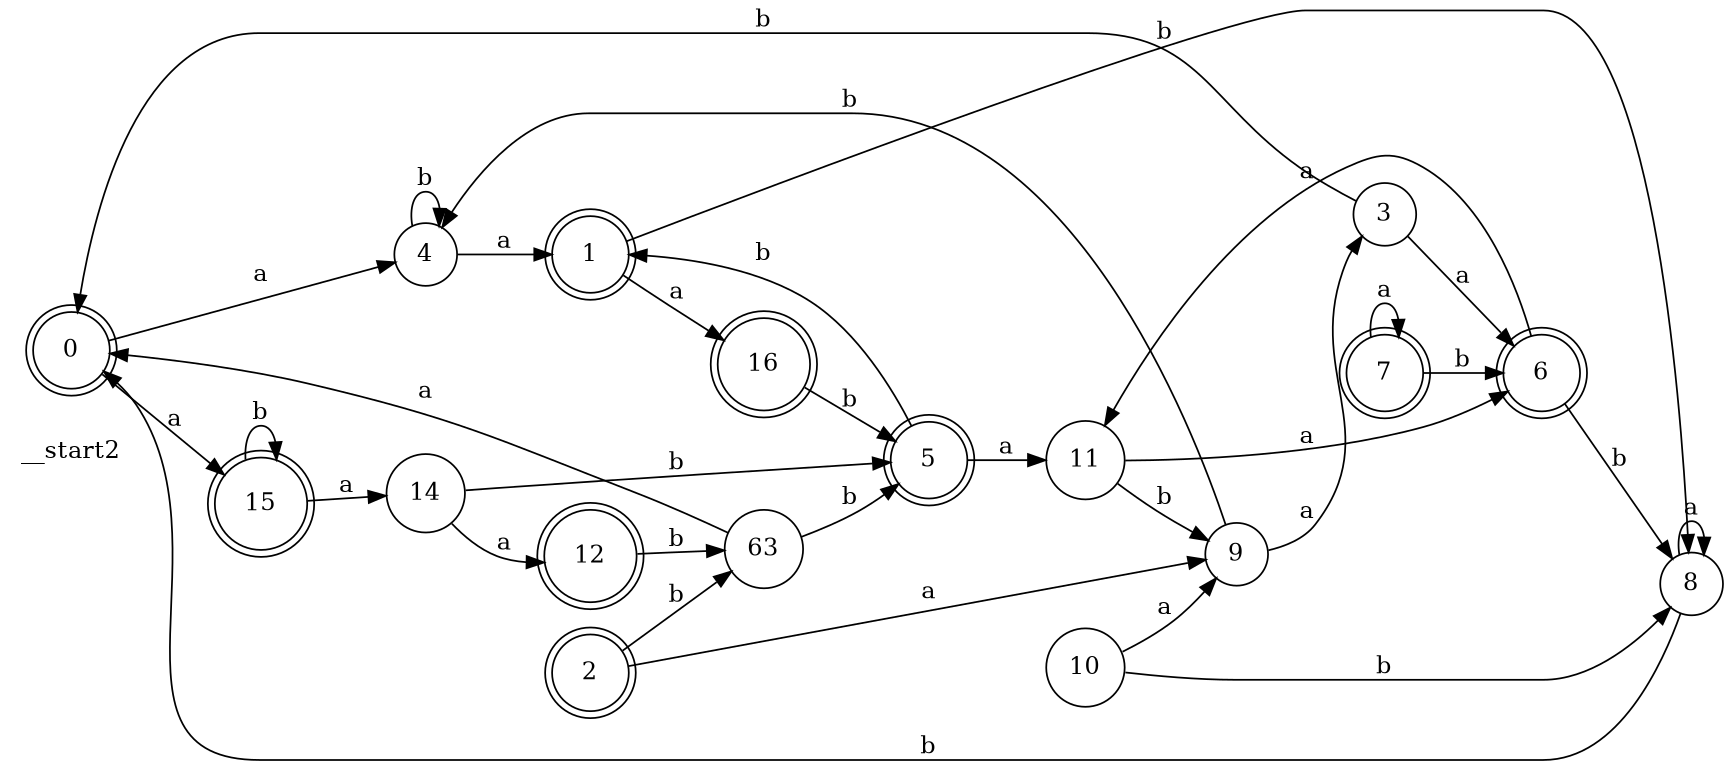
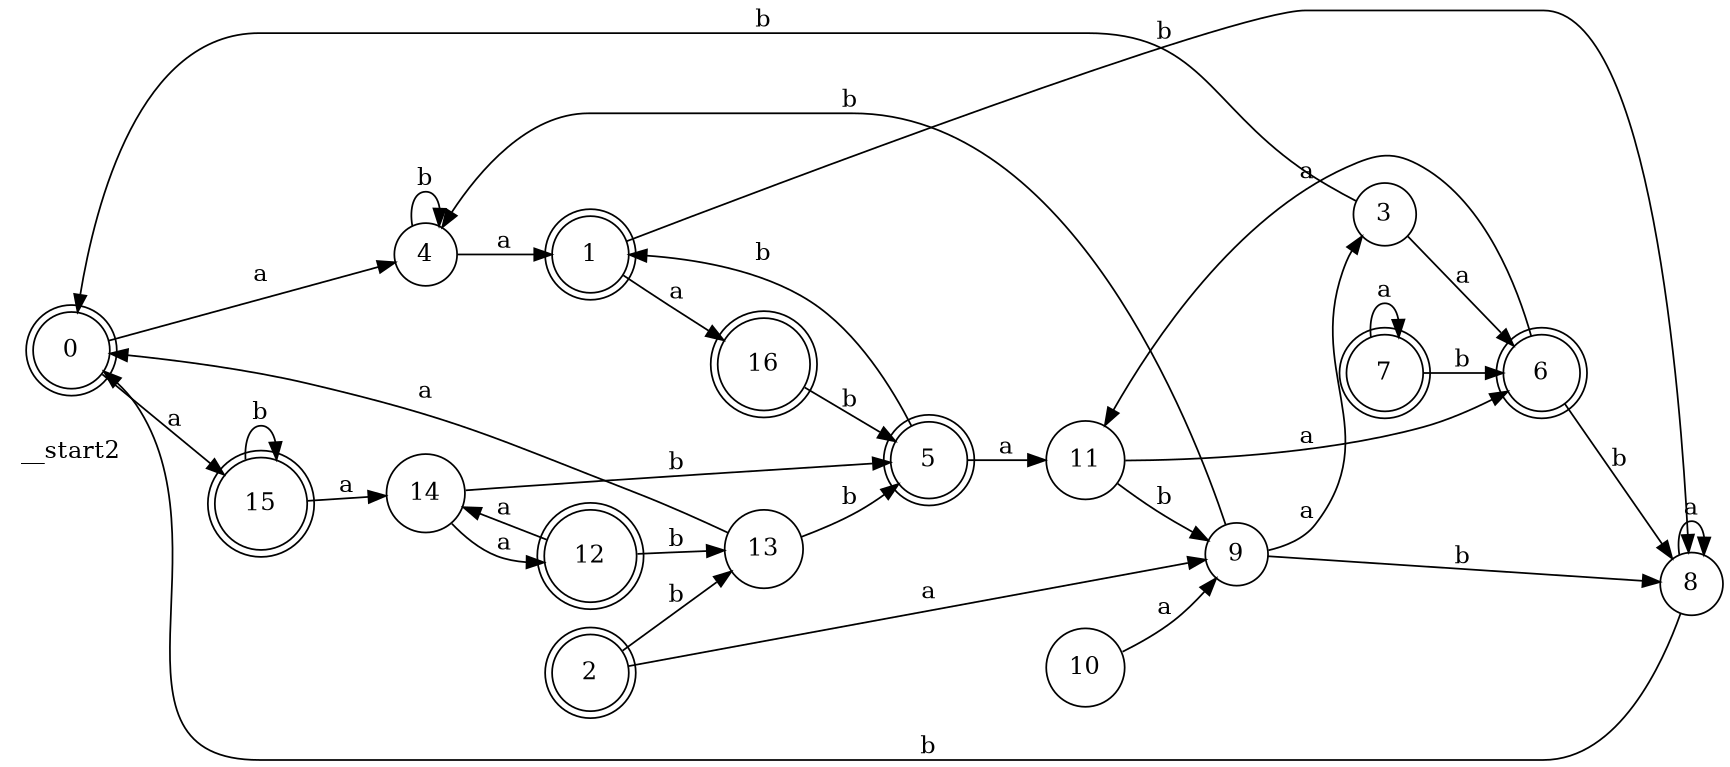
edge "12" -> "14": added, label "a"
node "63": label "63" -> "13"
edge "10" -> "8": now "9" -> "8"
